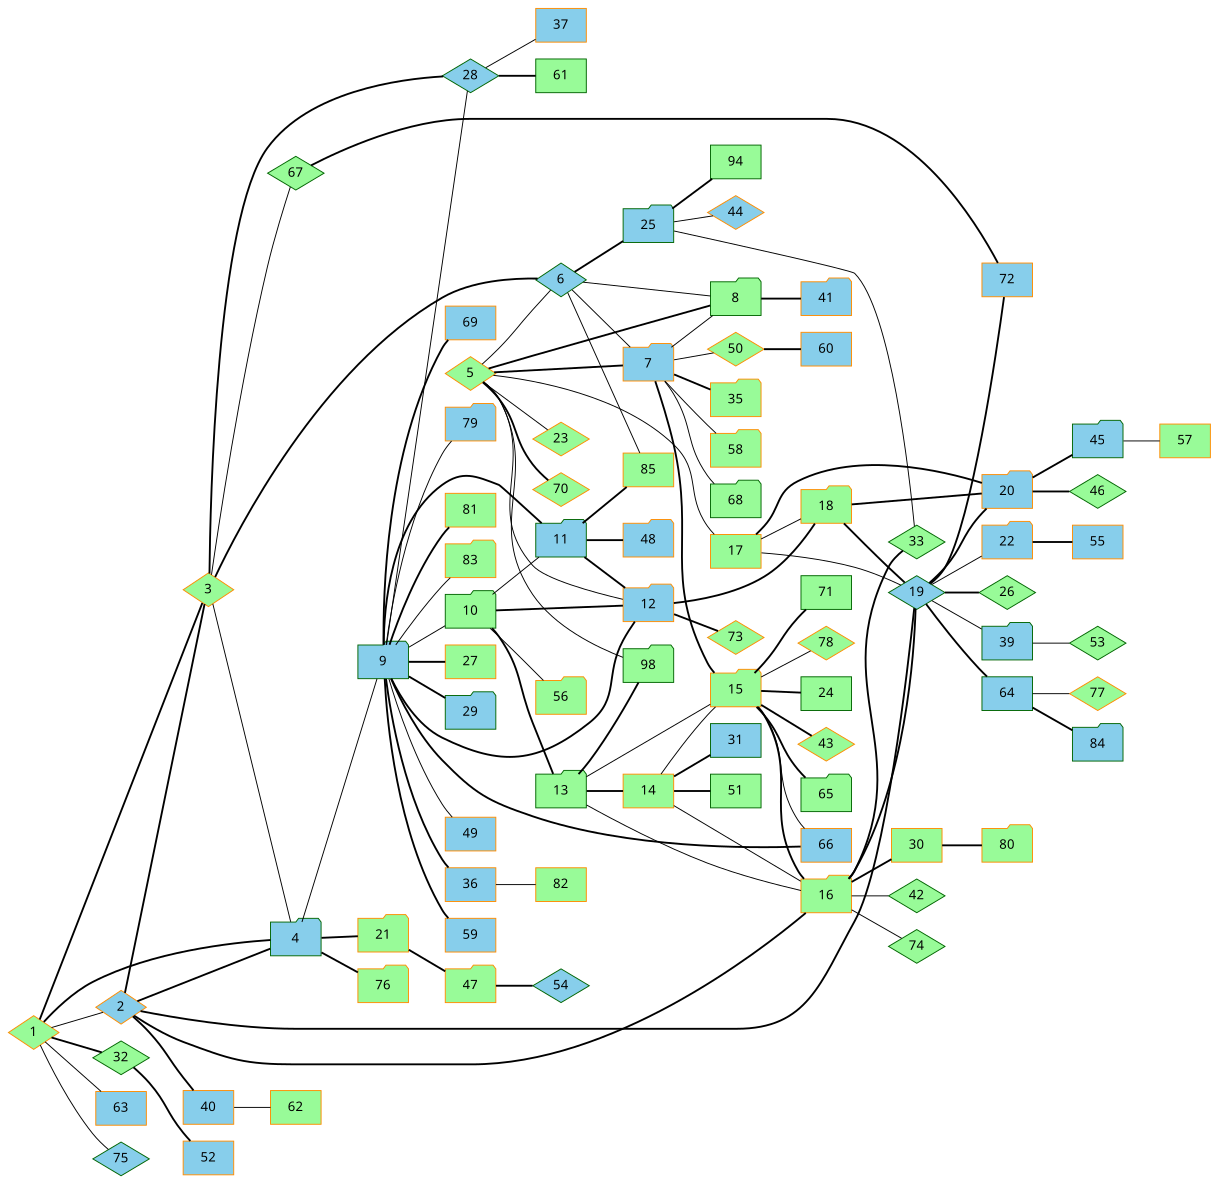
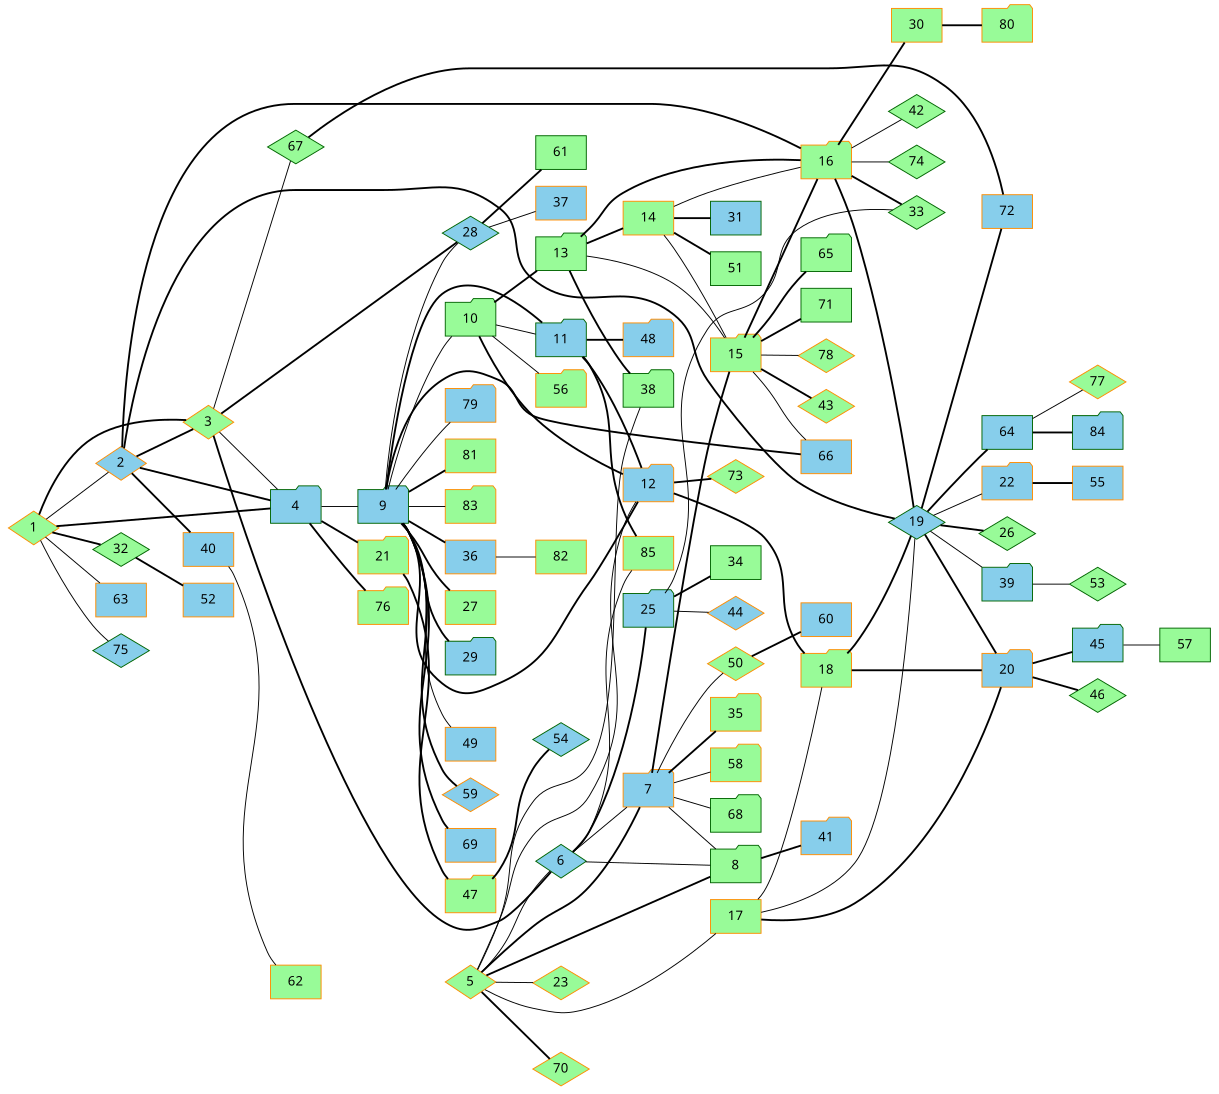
node "94": label "94" -> "34"
node "57": color darkorange -> darkgreen
node "98": label "98" -> "38"
node "24": removed
edge "13" -- "16": style solid -> bold
node "59": shape box -> diamond
